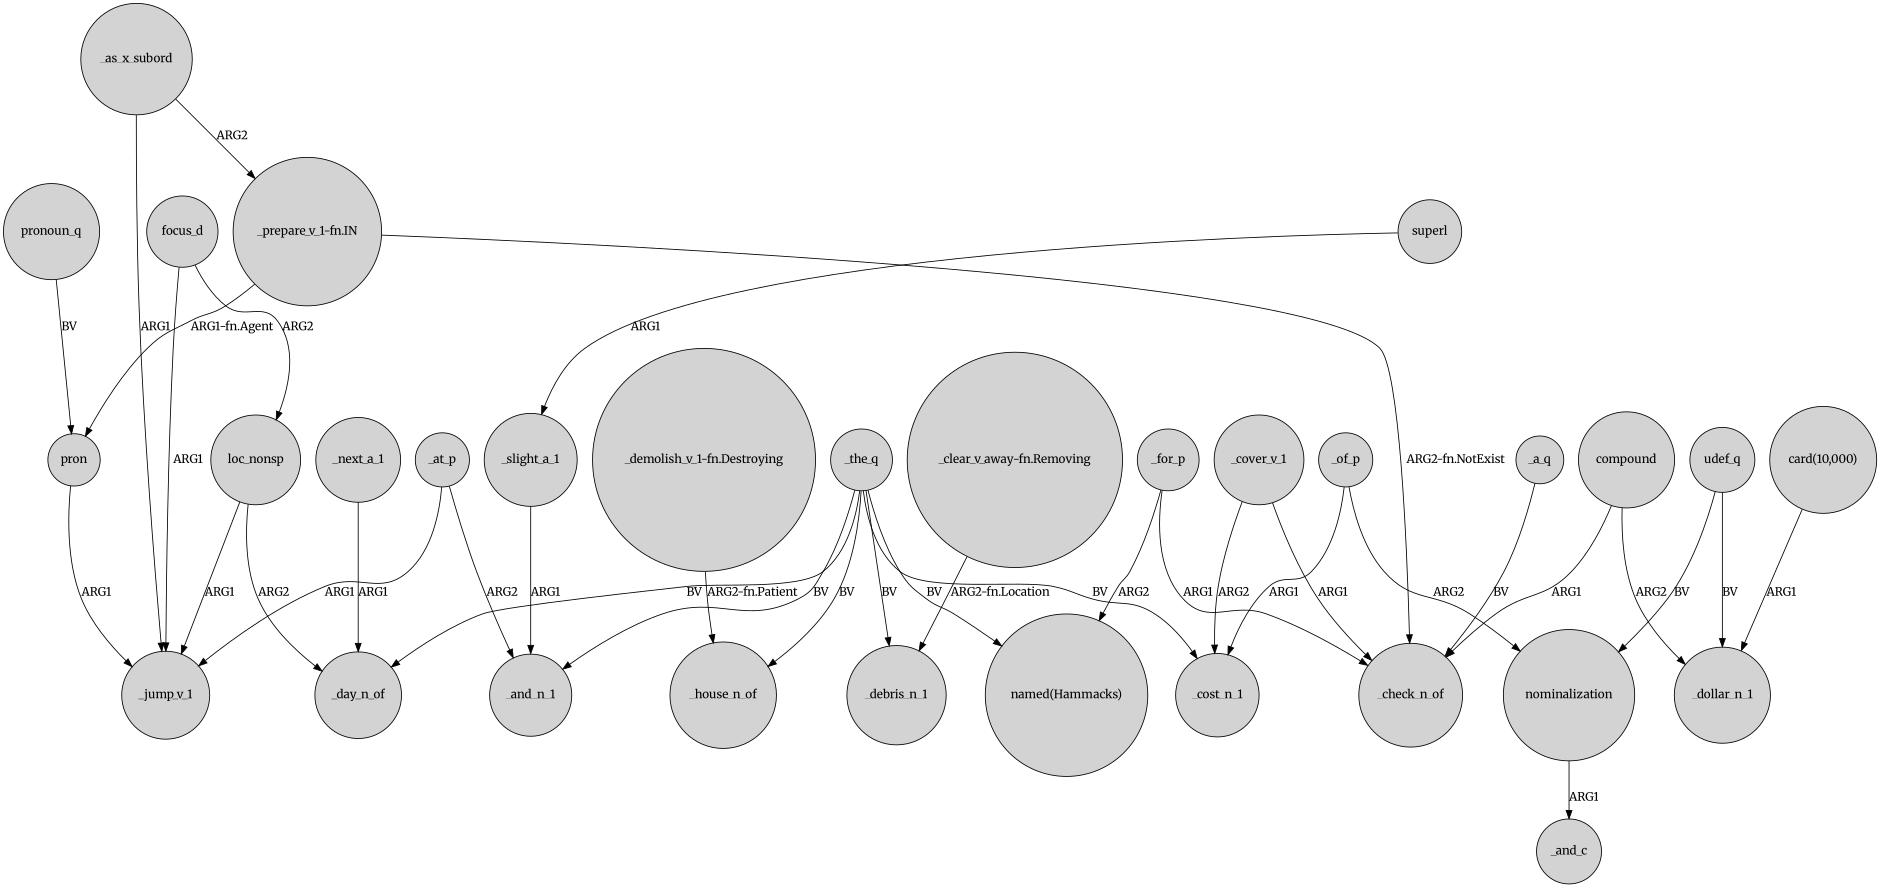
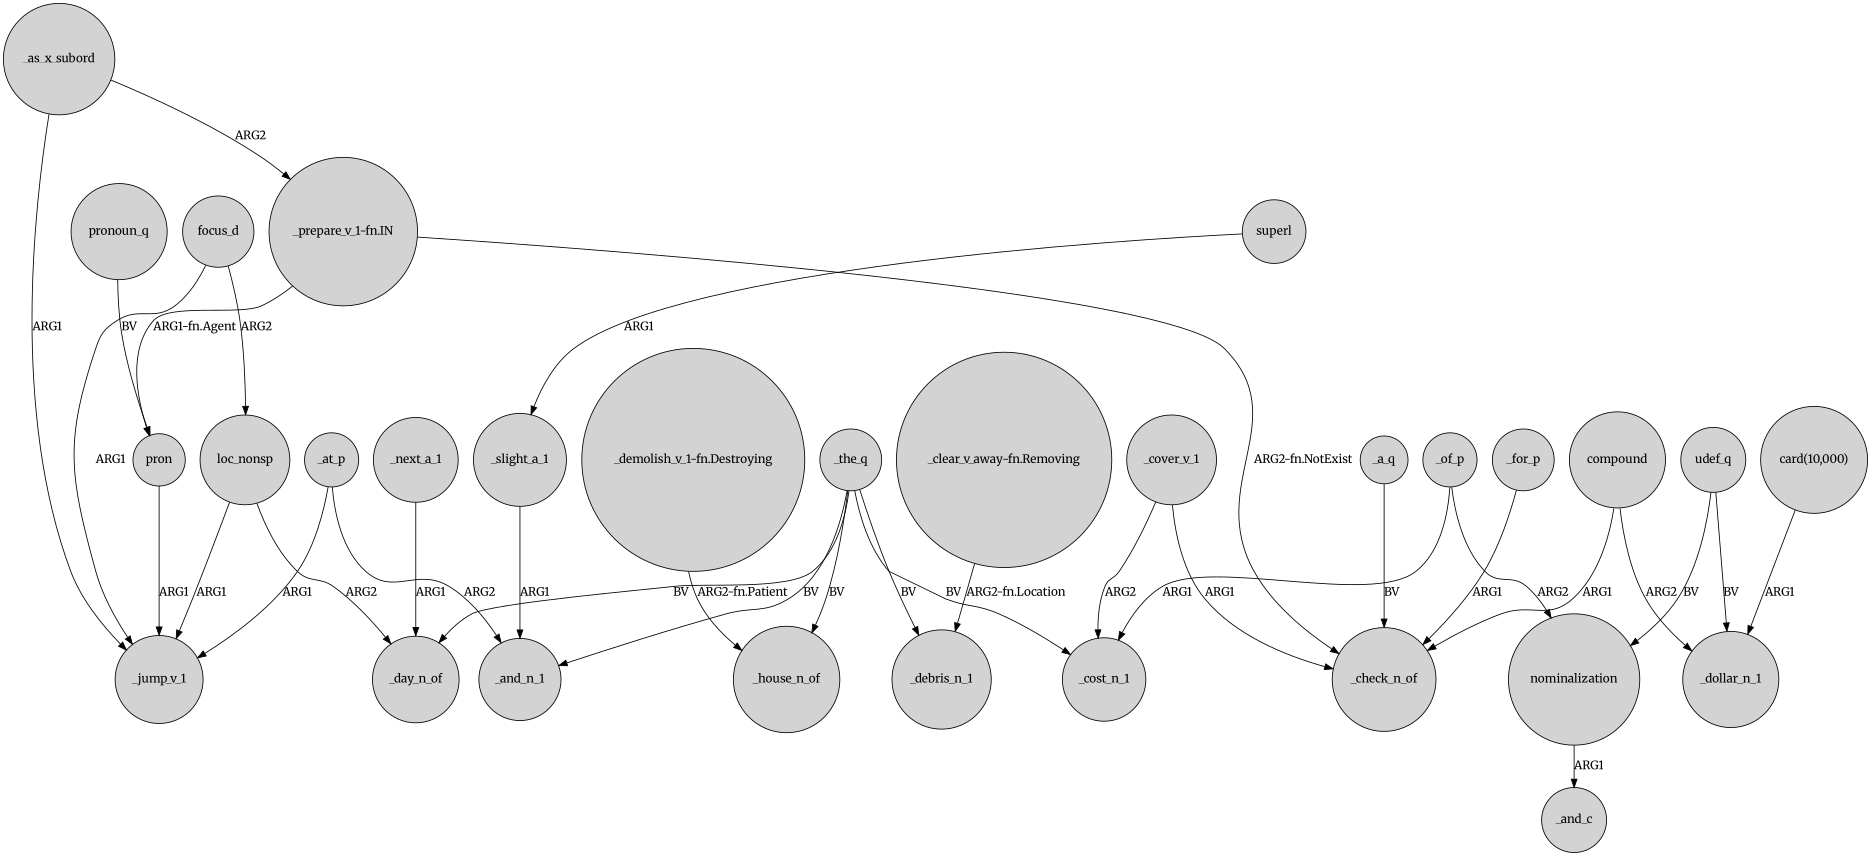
node "named(Hammacks)": removed
